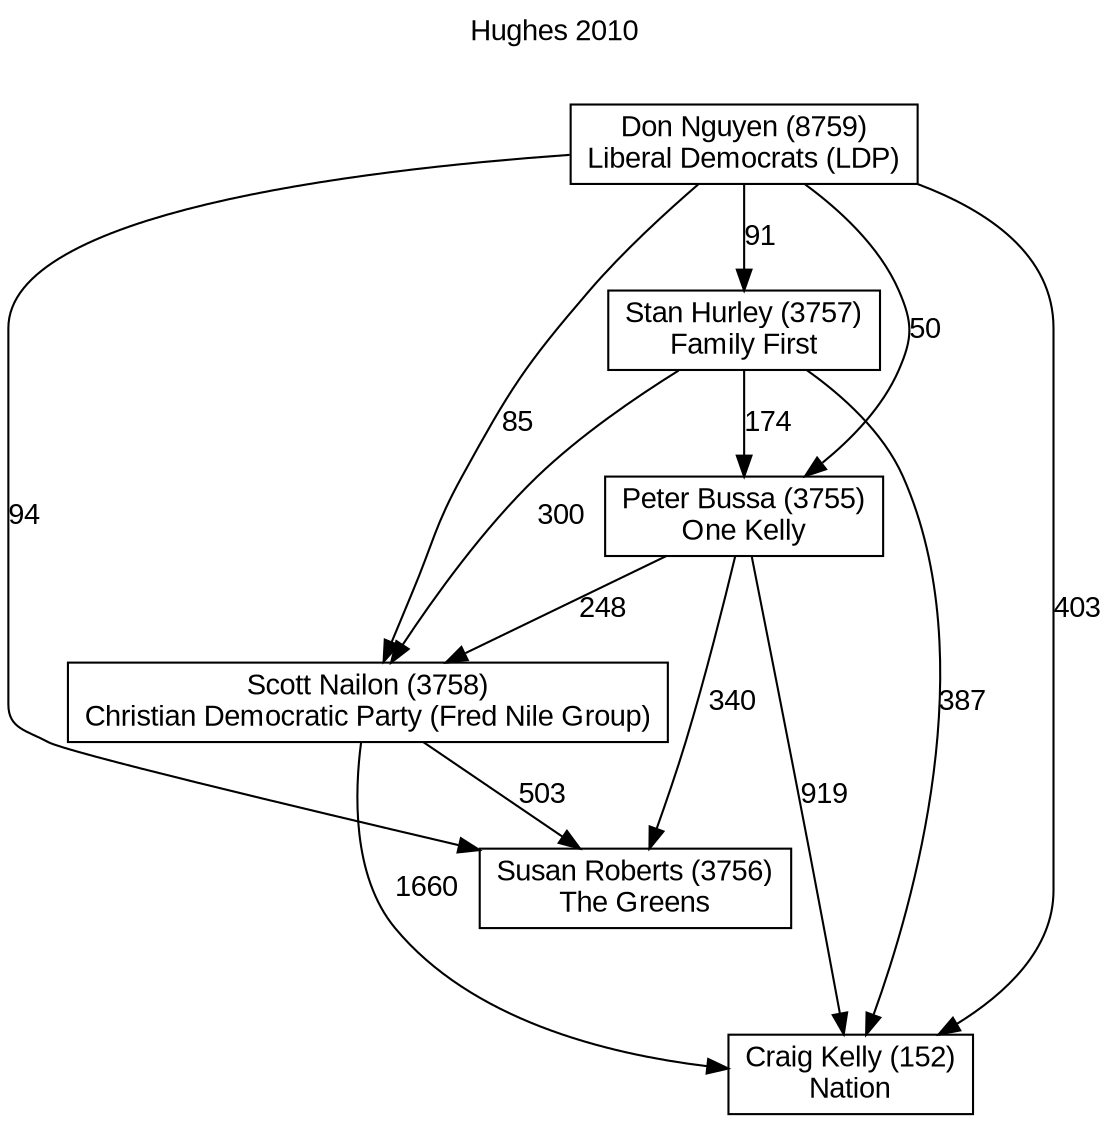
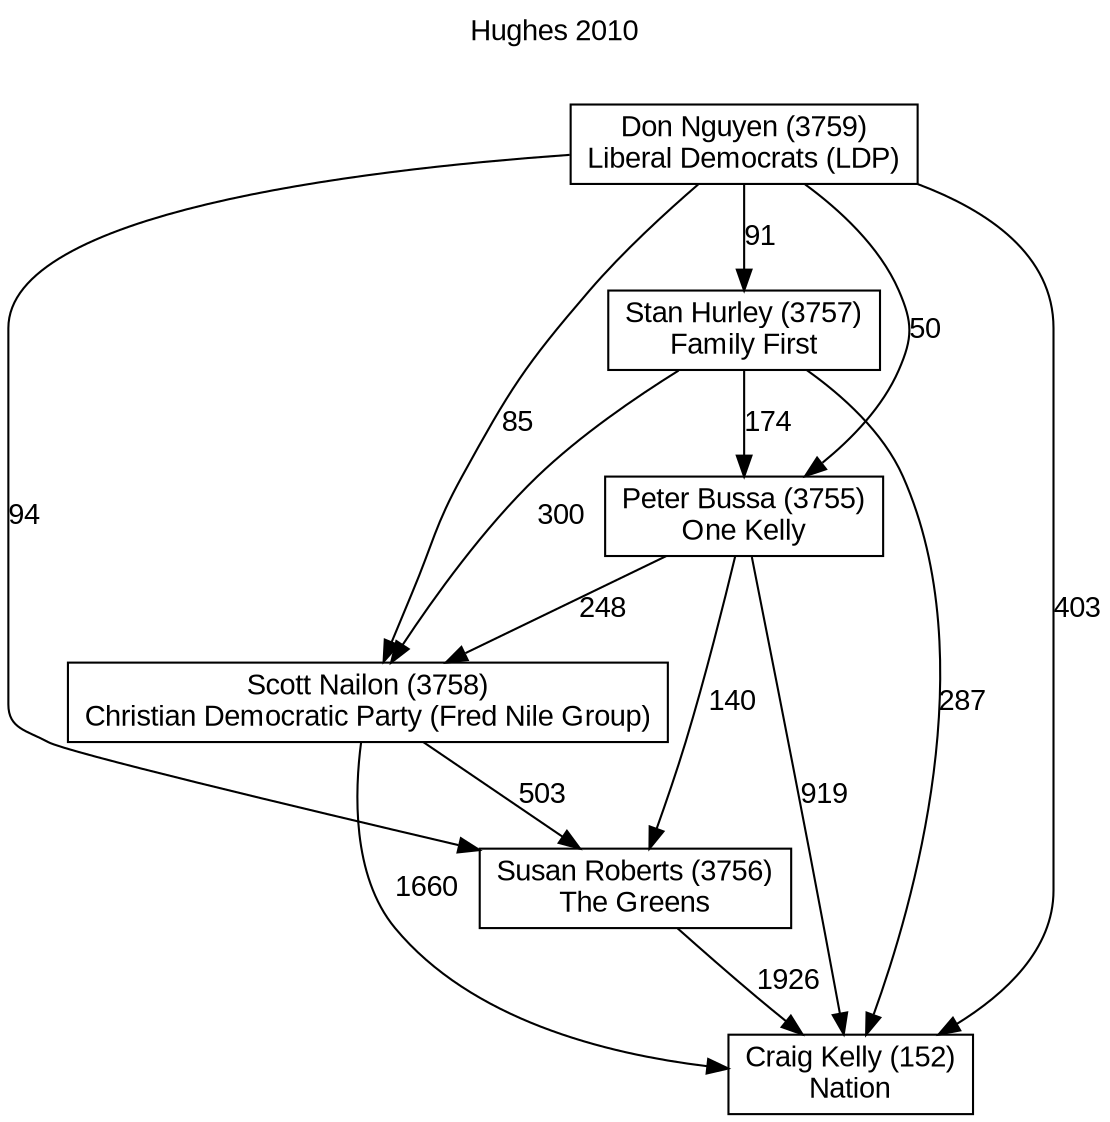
node "Don Nguyen (8759) Liberal Democrats (LDP)": label "Don Nguyen (8759) Liberal Democrats (LDP)" -> "Don Nguyen (3759) Liberal Democrats (LDP)"
edge "Peter Bussa (3755) One Kelly" -> "Susan Roberts (3756) The Greens": label "340" -> "140"
edge "Stan Hurley (3757) Family First" -> "Craig Kelly (152) Nation": label "387" -> "287"
edge "Susan Roberts (3756) The Greens" -> "Craig Kelly (152) Nation": added, label "1926"
